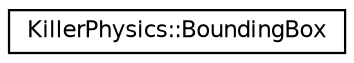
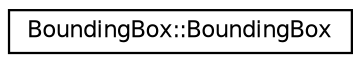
node "KillerPhysics::BoundingBox": label "KillerPhysics::BoundingBox" -> "BoundingBox::BoundingBox"
